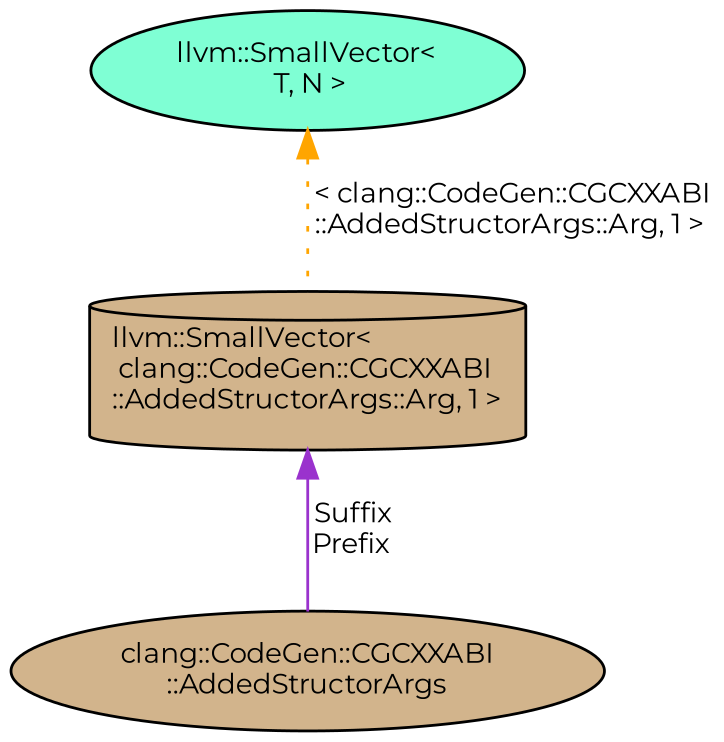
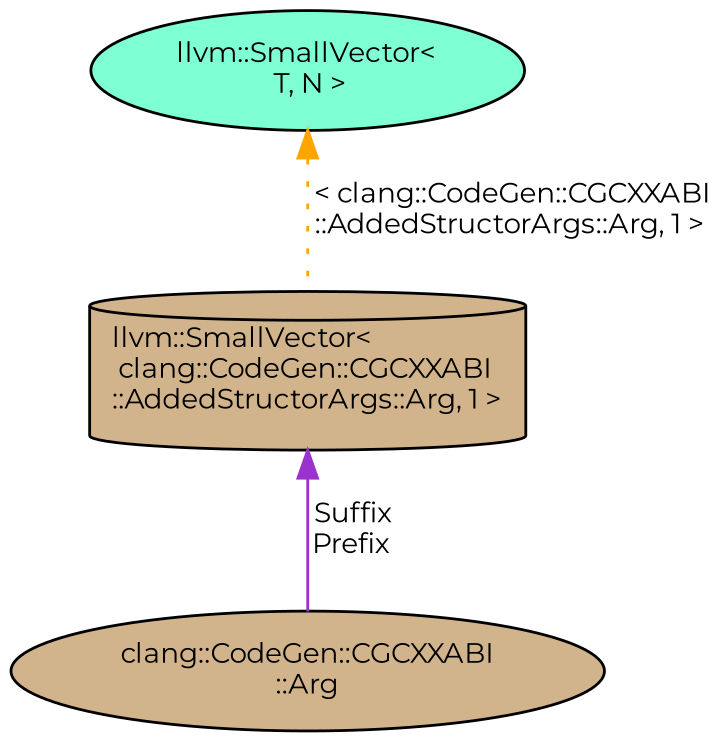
node "clang::CodeGen::CGCXXABI ::AddedStructorArgs": label "clang::CodeGen::CGCXXABI ::AddedStructorArgs" -> "clang::CodeGen::CGCXXABI ::Arg"
